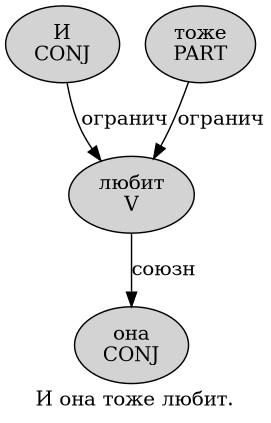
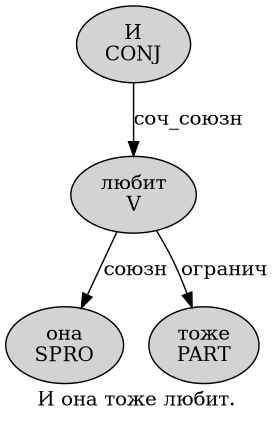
edge "тоже PART" -> "любит V": reversed
edge "И CONJ" -> "любит V": label "огранич" -> "соч_союзн"
node "она CONJ": label "она CONJ" -> "она SPRO"
